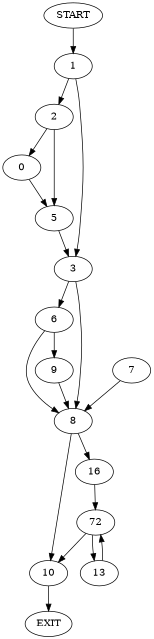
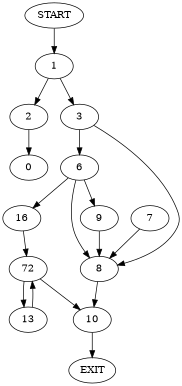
node "5": removed
edge "8" -> "16": now "6" -> "16"
